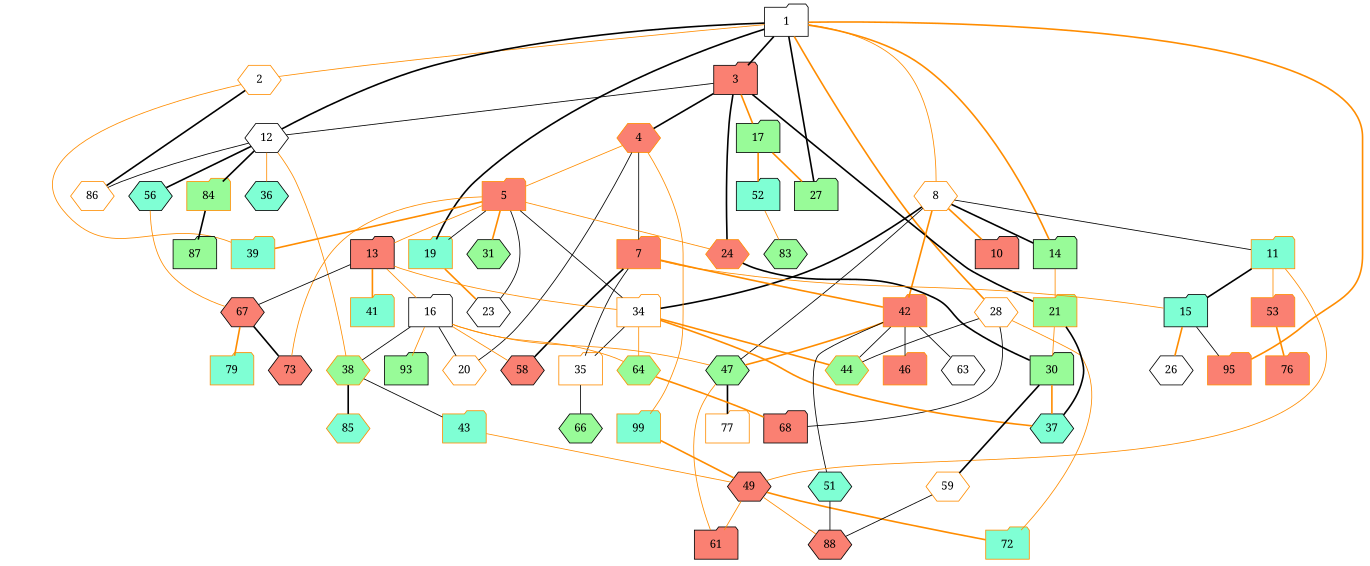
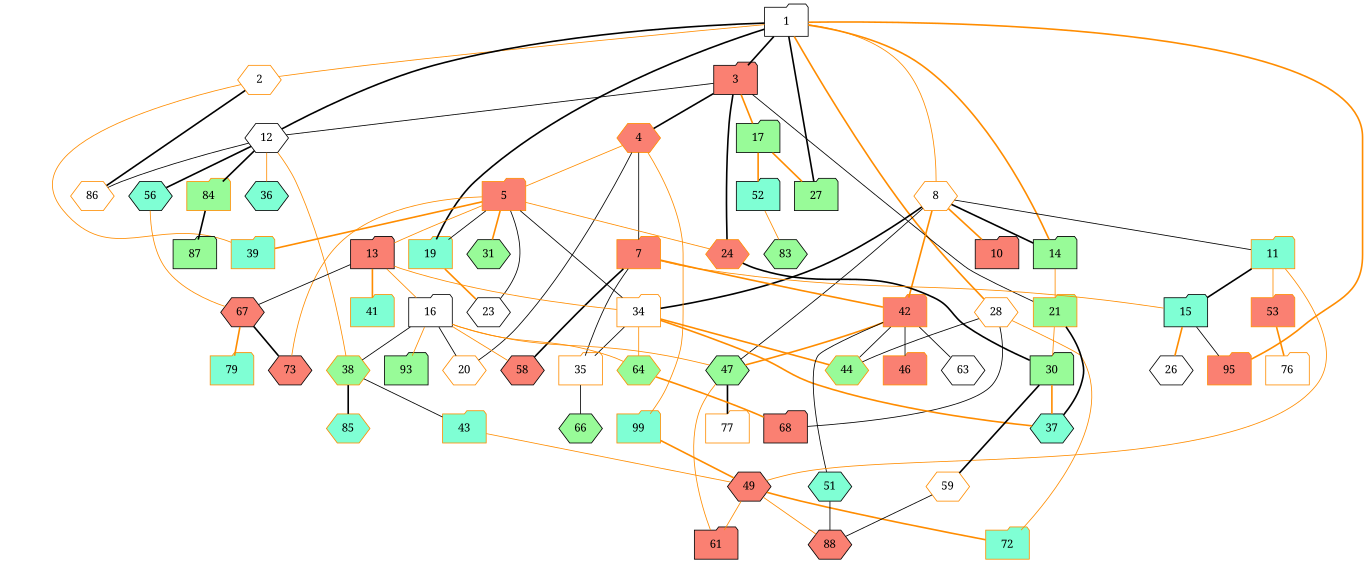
edge "3" -- "21": style bold -> solid
node "76": fillcolor salmon -> white
